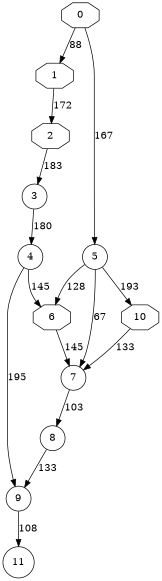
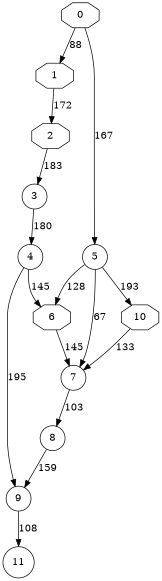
edge "8" -> "9": label "133" -> "159"
